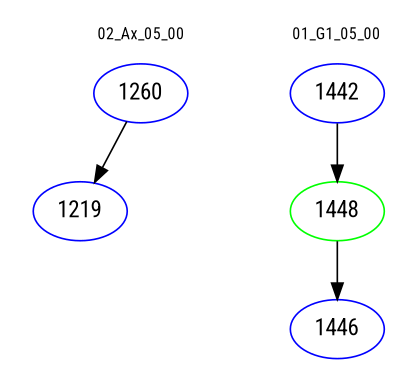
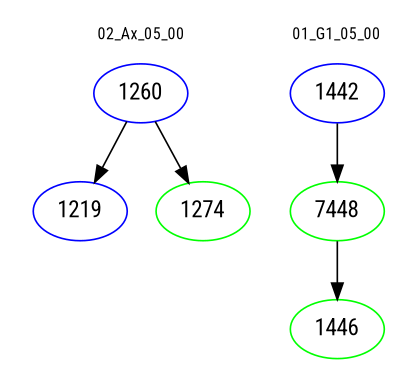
node "1274": added
node "1448": label "1448" -> "7448"
node "1446": color blue -> green
